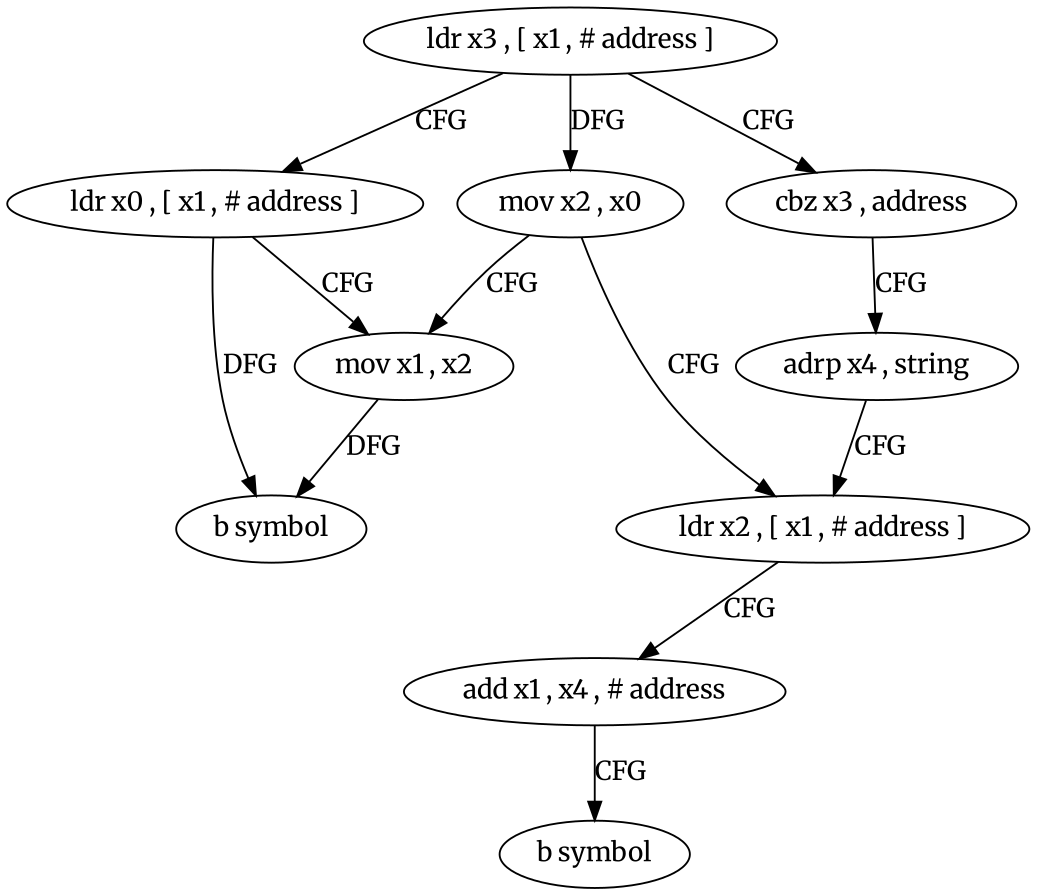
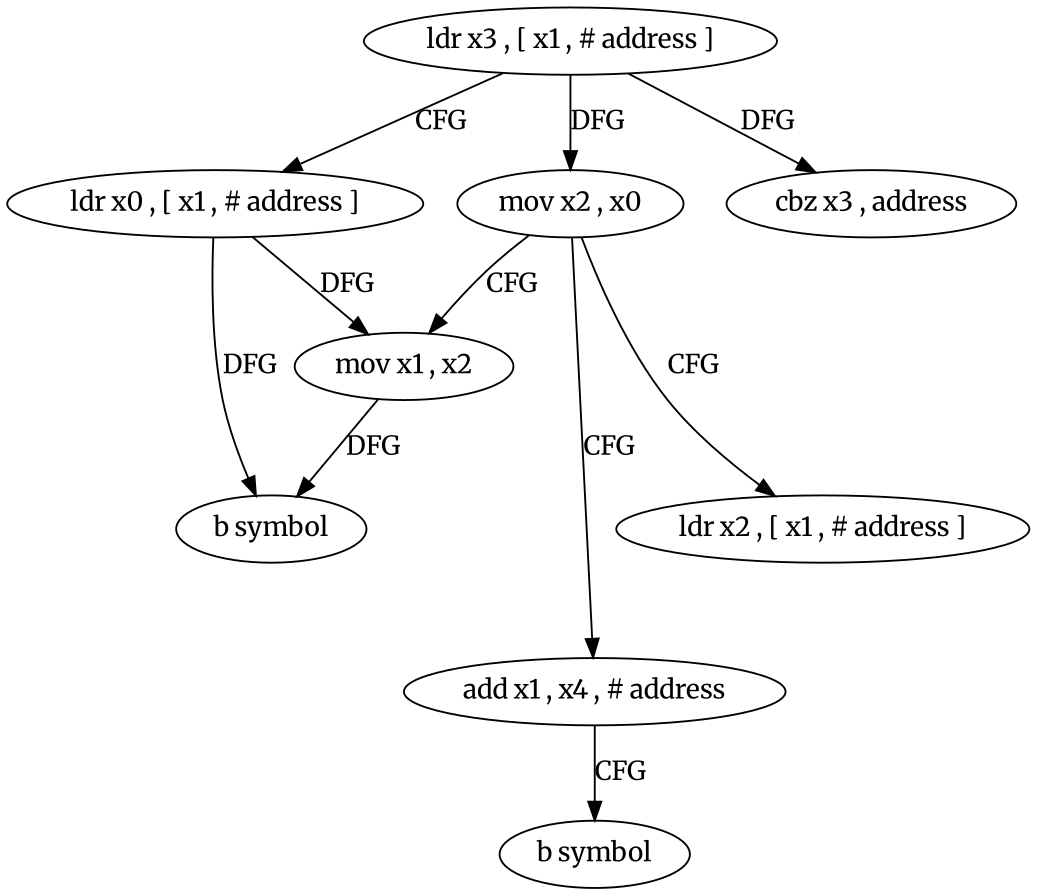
edge "ldr x3 , [ x1 , # address ]" -> "cbz x3 , address": label "CFG" -> "DFG"
edge "ldr x0 , [ x1 , # address ]" -> "mov x1 , x2": label "CFG" -> "DFG"
node "adrp x4 , string": removed
edge "ldr x2 , [ x1 , # address ]" -> "add x1 , x4 , # address": now "mov x2 , x0" -> "add x1 , x4 , # address"
